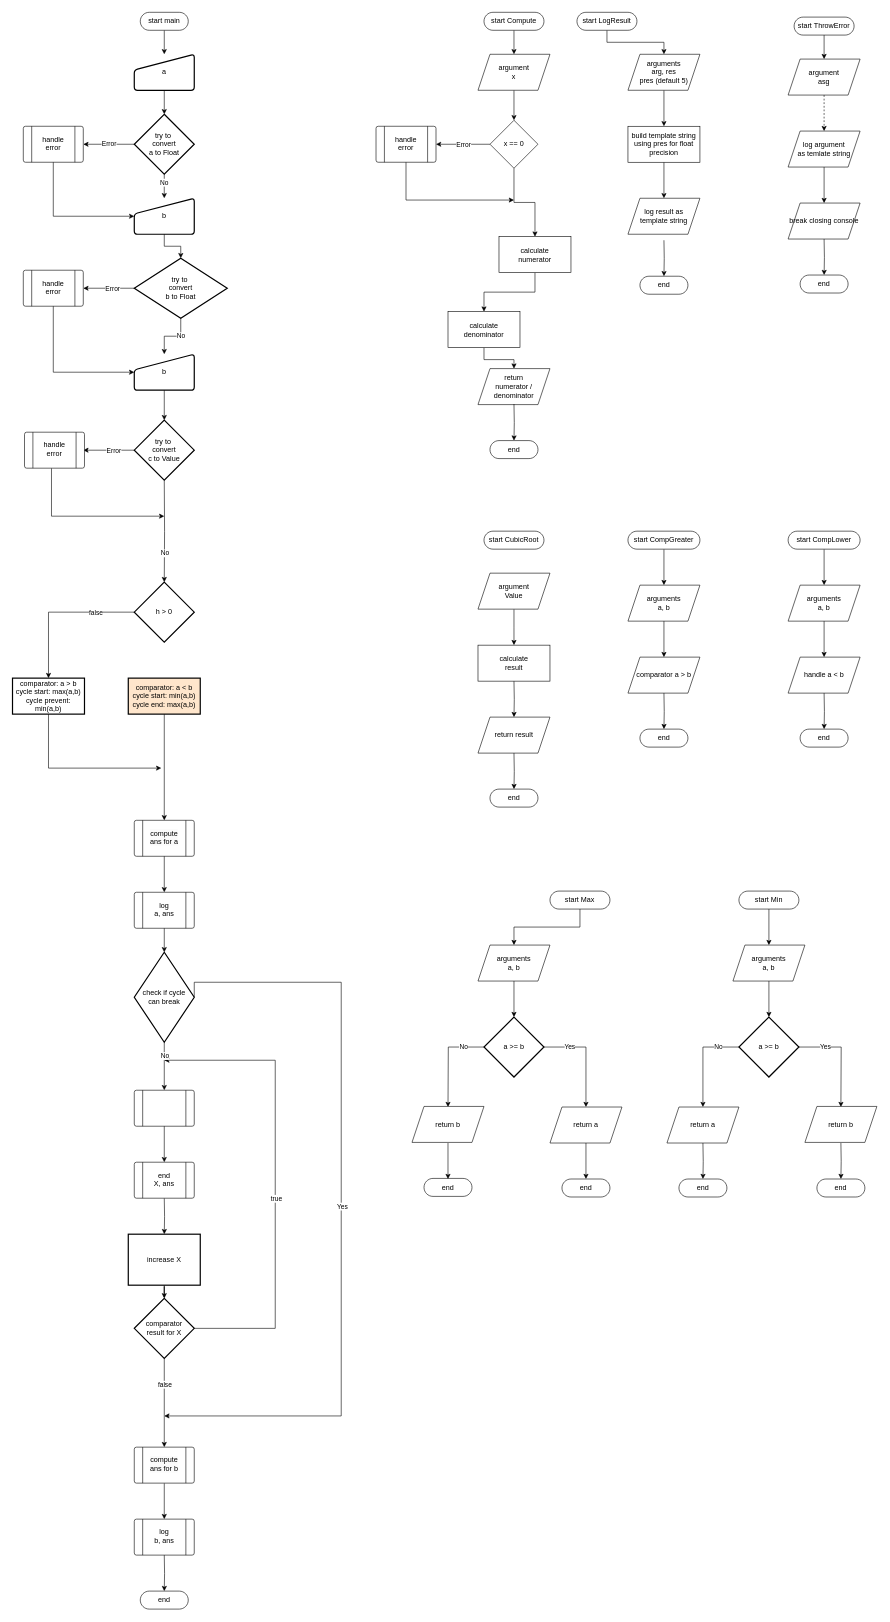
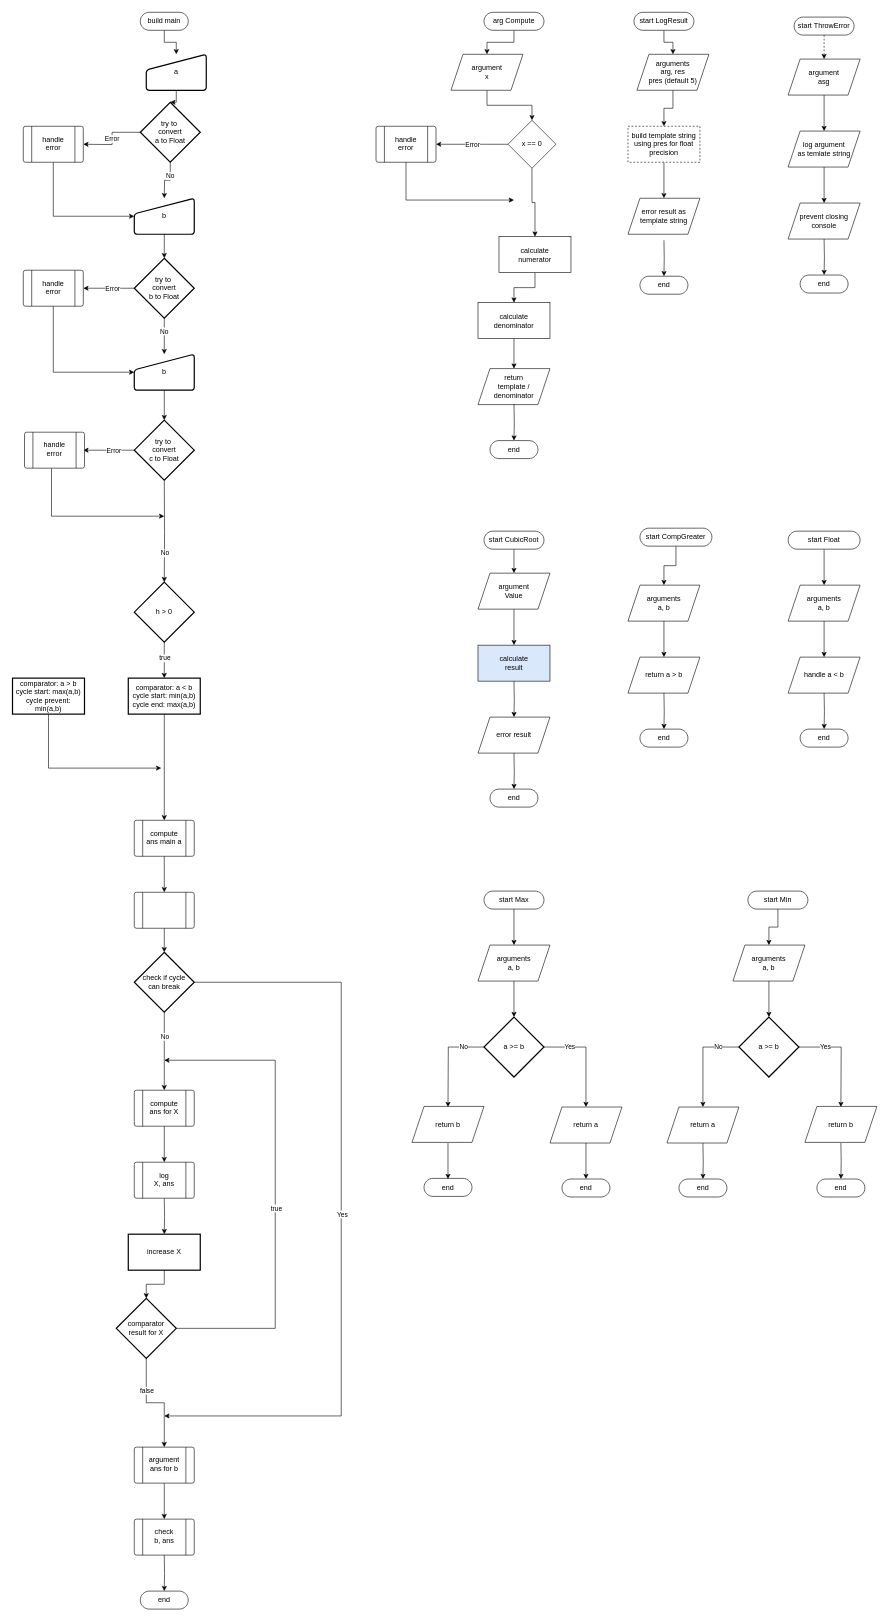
node "start main": label "start main" -> "build main"
node "start Compute": label "start Compute" -> "arg Compute"
node "start LogResult": moved (607, 21) -> (664, 21)
edge "start ThrowError" -> "argument asg": style solid -> dashed
node "a": moved (164, 72) -> (176, 72)
node "argument x": moved (514, 72) -> (487, 72)
node "arguments arg, res pres (default 5)": moved (664, 72) -> (673, 72)
edge "argument asg" -> "log argument as temlate string": style dashed -> solid
node "try to convert a to Float": moved (164, 144) -> (170, 132)
node "x == 0": moved (514, 144) -> (532, 144)
node "build template string using pres for float precision": style solid -> dashed
node "log result as template string": label "log result as template string" -> "error result as template string"
node "break closing console": label "break closing console" -> "prevent closing console"
node "try to convert b to Float": size 93x60 -> 60x60
node "calculate denominator": moved (484, 330) -> (514, 321)
node "return numerator / denominator": label "return numerator / denominator" -> "return template / denominator"
node "try to convert c to Value": label "try to convert c to Value" -> "try to convert c to Float"
node "start CompGreater": moved (664, 540) -> (676, 537)
node "start CompLower": label "start CompLower" -> "start Float"
edge "start CubicRoot" -> "argument Value": added
edge "h > 0" -> "comparator: a > b cycle start: max(a,b) cycle prevent: min(a,b)": removed, label "false"
edge "h > 0" -> "comparator: a < b cycle start: min(a,b) cycle end: max(a,b)": added, label "true"
node "calculate result": fillcolor #ffffff -> #dae8fc
node "comparator a > b": label "comparator a > b" -> "return a > b"
node "comparator: a < b cycle start: min(a,b) cycle end: max(a,b)": fillcolor #ffe6cc -> #ffffff
node "return result": label "return result" -> "error result"
node "compute ans for a": label "compute ans for a" -> "compute ans main a"
node "start Max": moved (580, 900) -> (514, 900)
node "start Min": moved (769, 900) -> (778, 900)
node "log a, ans": removed
node "check if cycle can break": size 60x90 -> 60x60
node "compute ans for X": added
node "end X, ans": label "end X, ans" -> "log X, ans"
node "increase X": size 72x51 -> 72x36
node "comparator result for X": moved (164, 1329) -> (146, 1329)
node "compute ans for b": label "compute ans for b" -> "argument ans for b"
node "log b, ans": label "log b, ans" -> "check b, ans"
